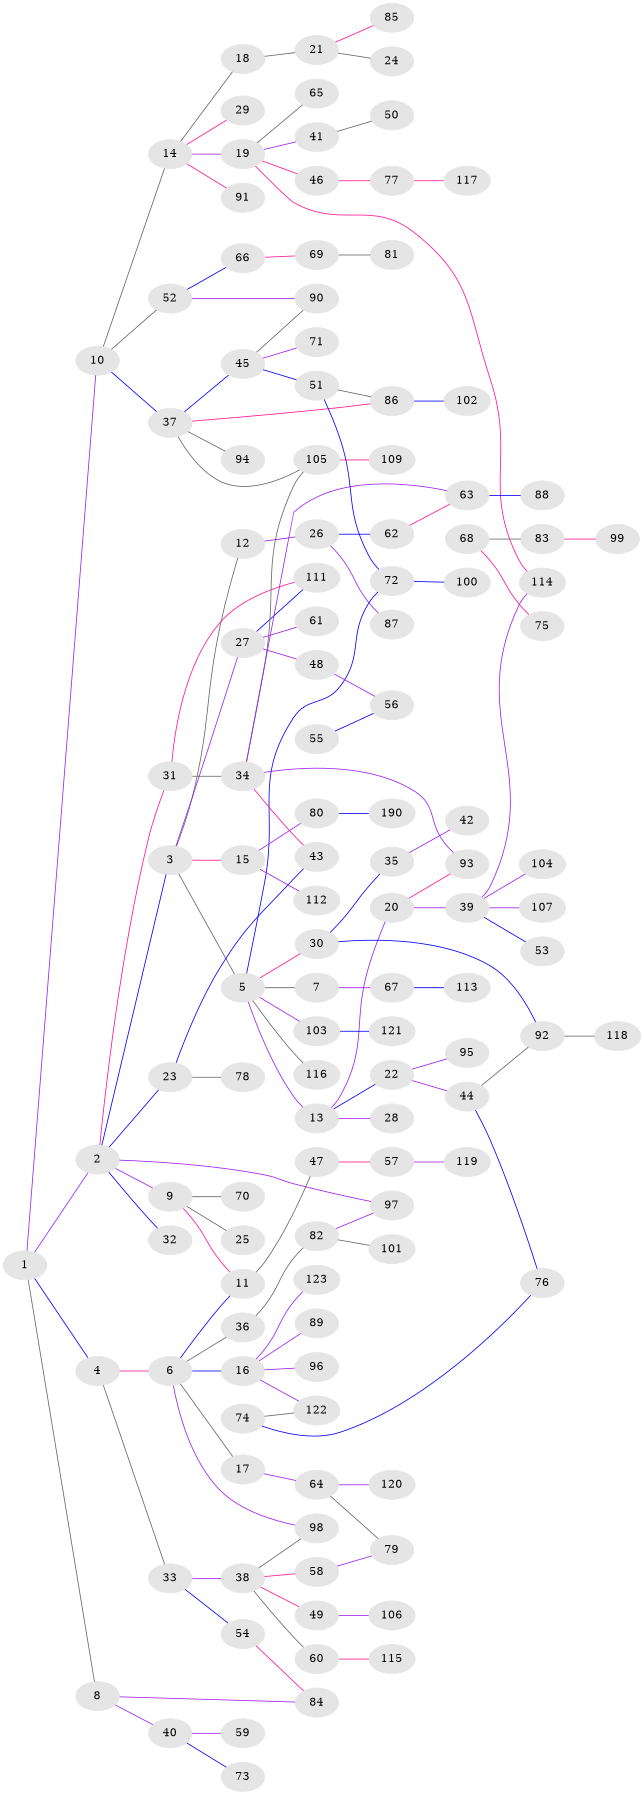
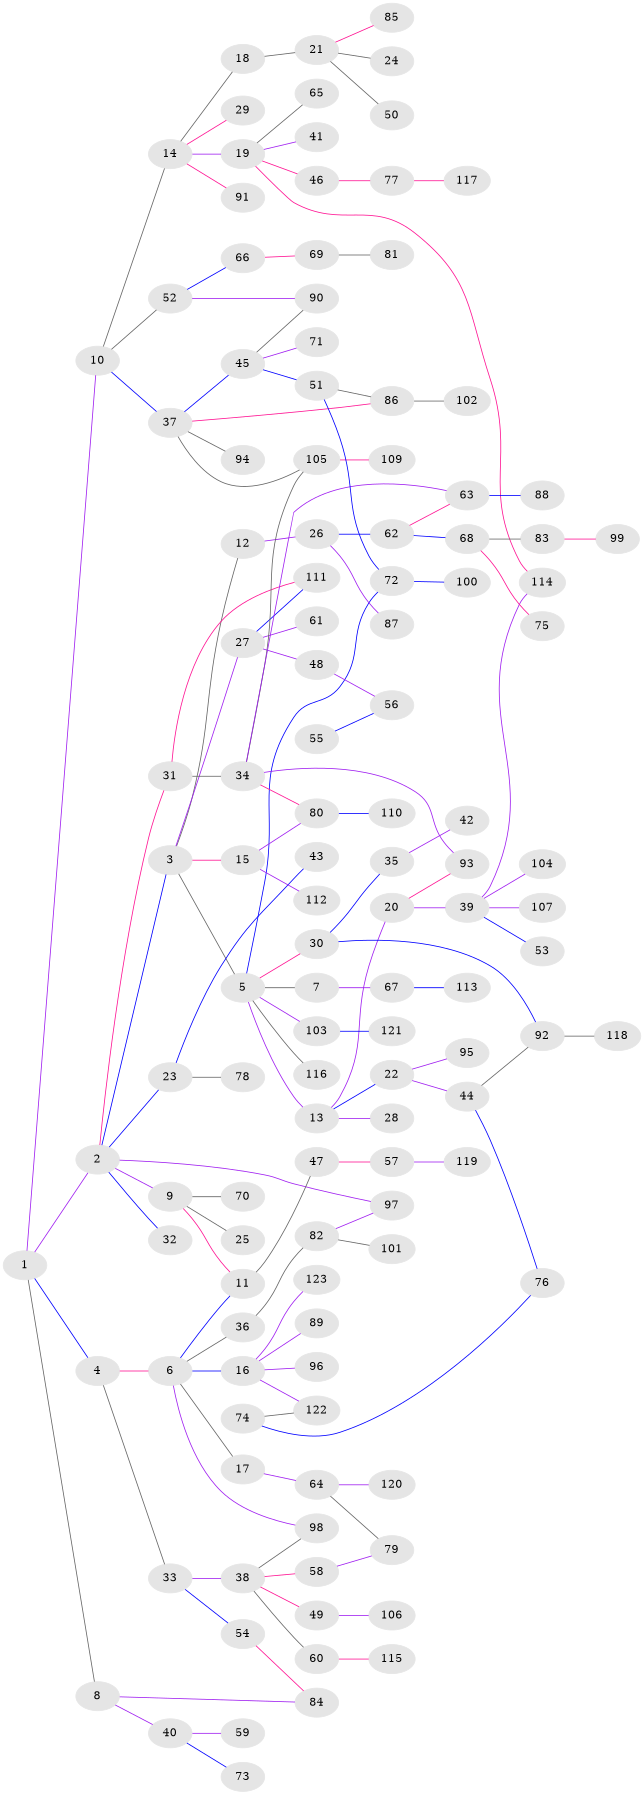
edge "50" -- "41": now "50" -- "21"
edge "86" -- "102": color blue -> gray40
edge "62" -- "68": added
node "190": label "190" -> "110"
edge "34" -- "43": now "34" -- "80"
